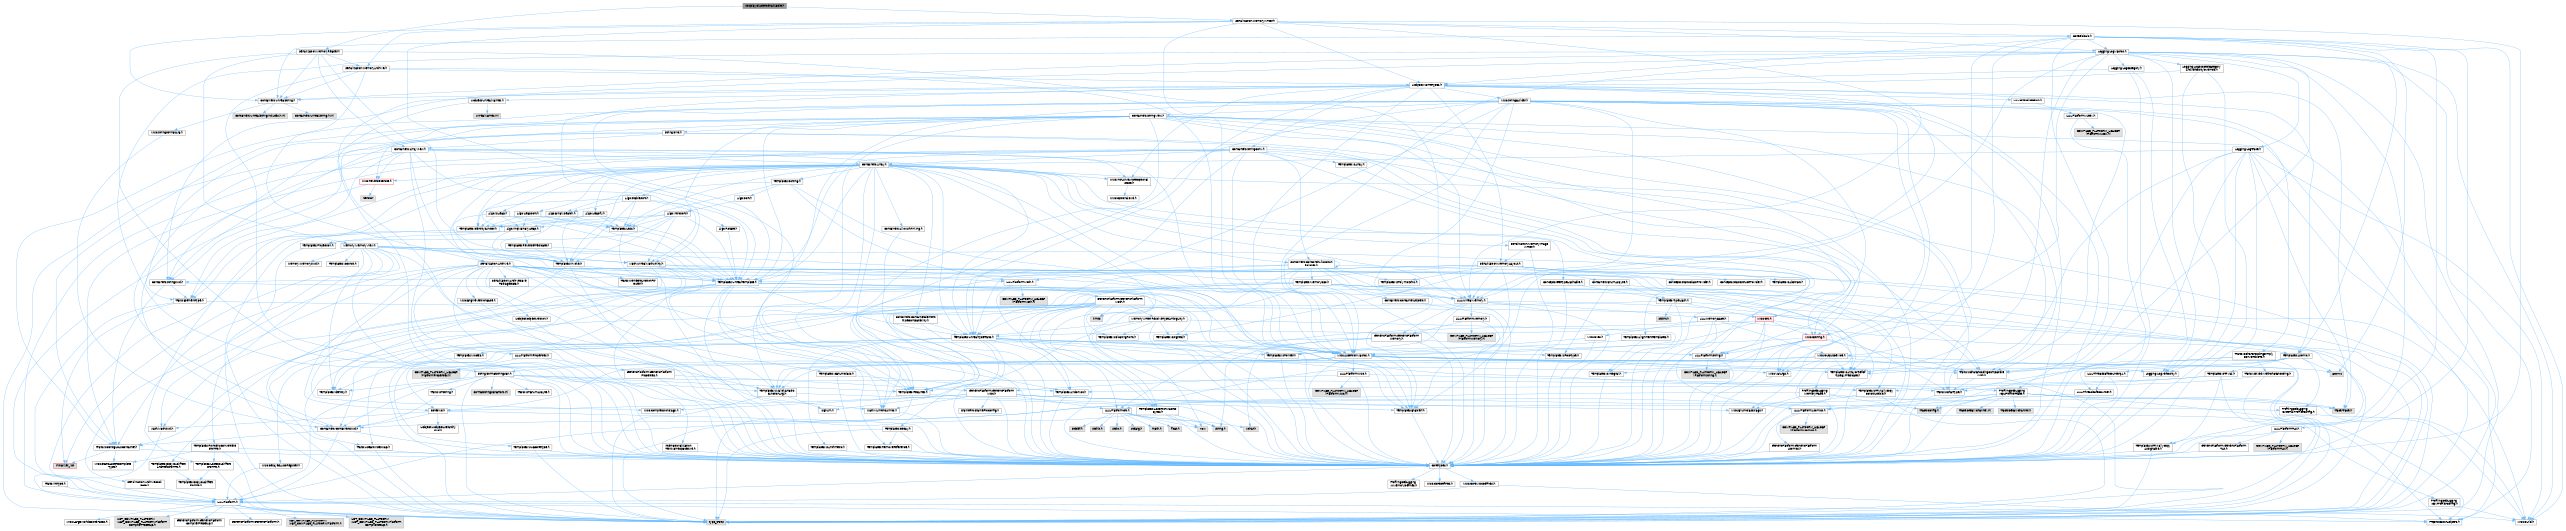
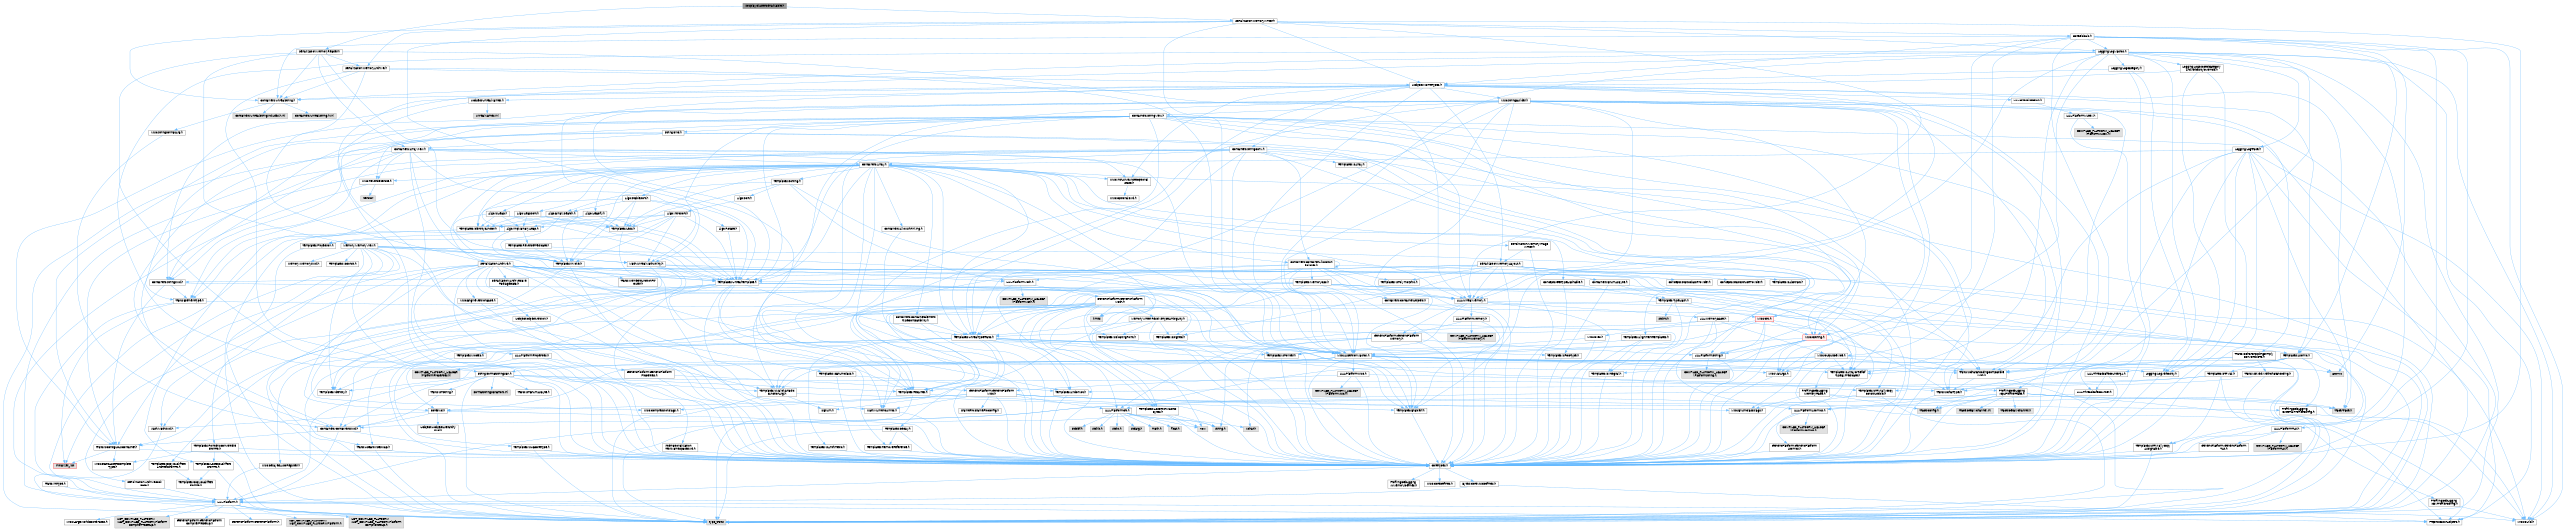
node "Misc/ReverseIterate.h": color red -> grey40
edge "Templates/AlignmentTemplates.h" -> "CoreTypes.h": added
node "Misc/CoreMiscDefines.h": label "Misc/CoreMiscDefines.h" -> "Bytes/CoreMiscDefines.h"
